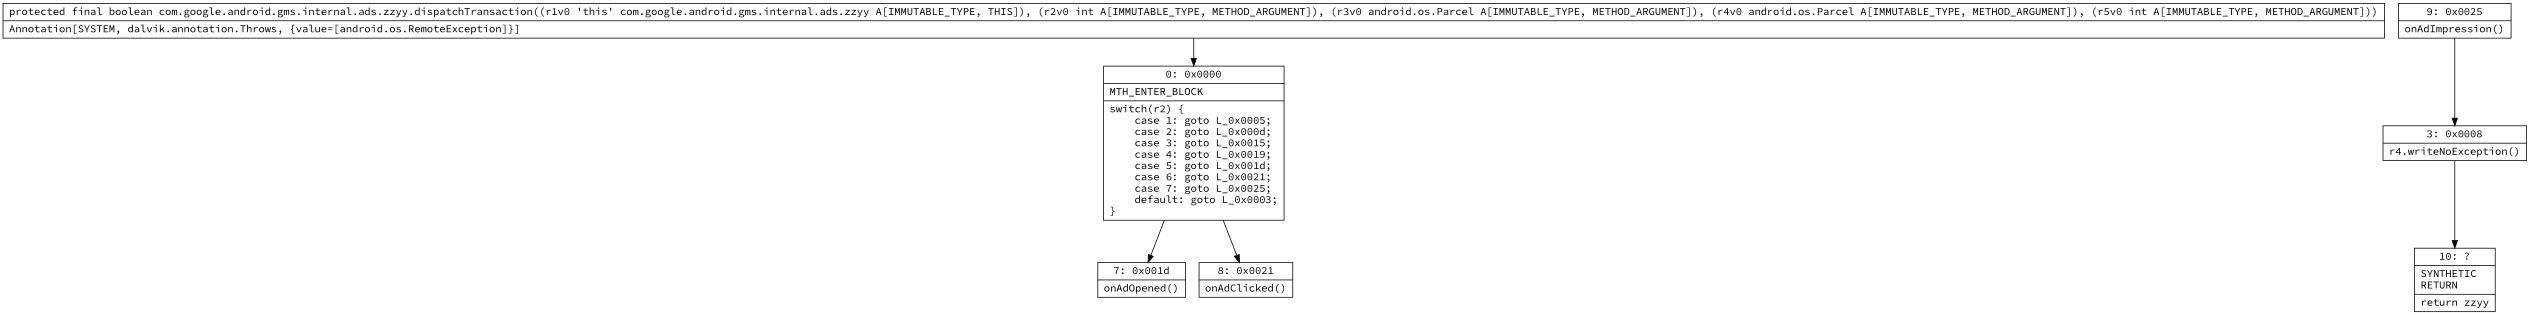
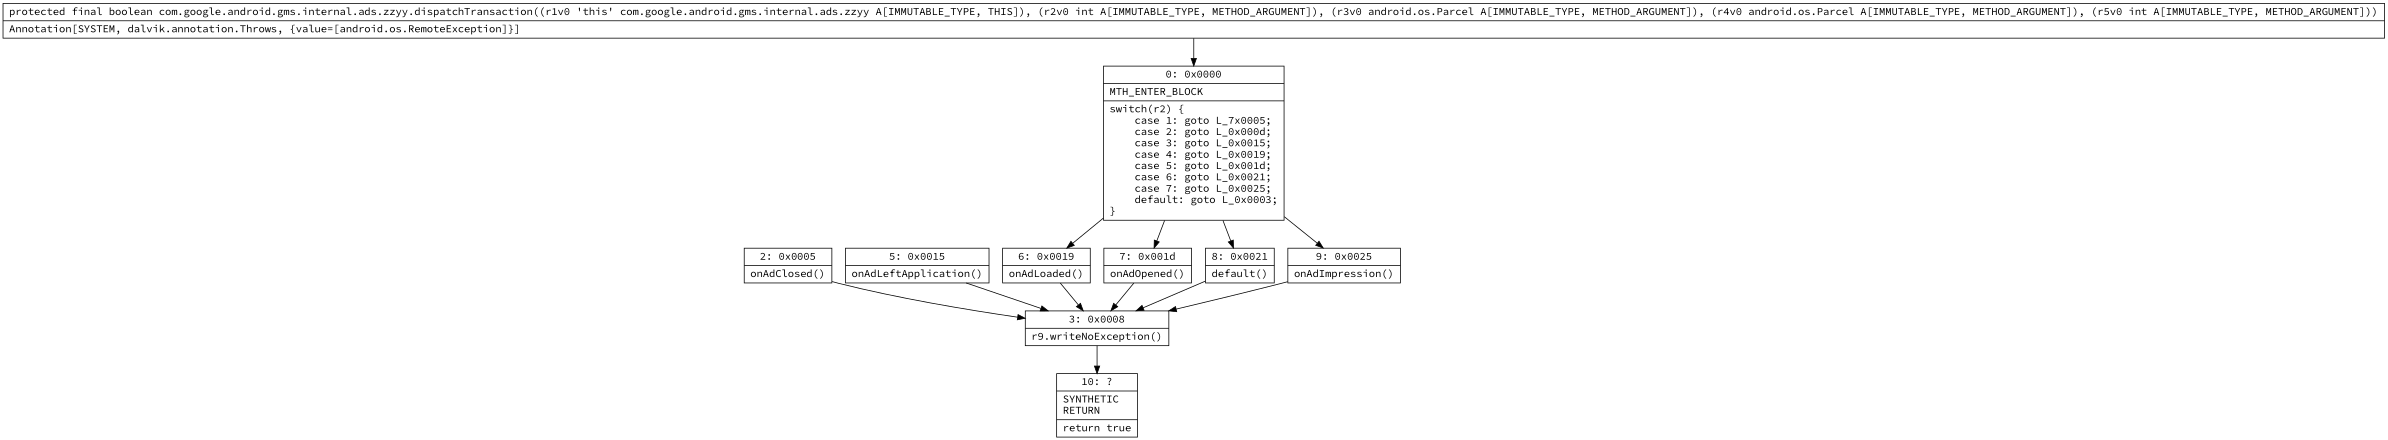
node "0: 0x0000": text "case 1: goto L_0x0005;" -> "case 1: goto L_7x0005;"
node "3: 0x0008": text "r4.writeNoException()" -> "r9.writeNoException()"
edge "0: 0x0000" -> "9: 0x0025": added
node "2: 0x0005": added
node "5: 0x0015": added
node "6: 0x0019": added
node "8: 0x0021": text "onAdClicked()" -> "default()"
edge "7: 0x001d" -> "3: 0x0008": added
edge "8: 0x0021" -> "3: 0x0008": added
node "10: ?": text "return zzyy" -> "return true"
